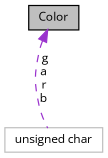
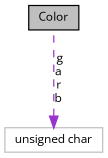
edge "unsigned char" -> "Color": reversed
